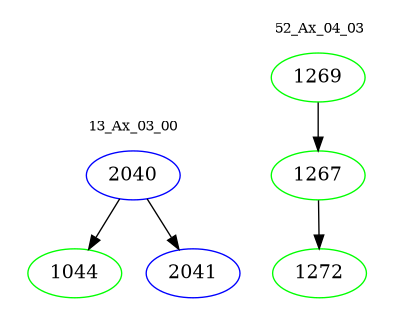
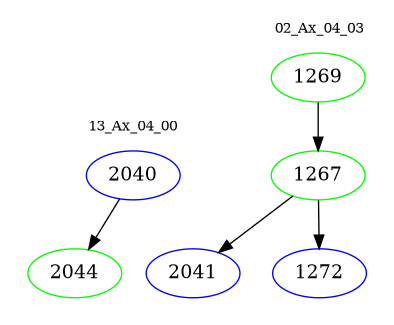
cluster "52_Ax_04_03": label "52_Ax_04_03" -> "02_Ax_04_03"
cluster "13_Ax_03_00": label "13_Ax_03_00" -> "13_Ax_04_00"
edge "2040" -> "2041": now "1267" -> "2041"
node "1044": label "1044" -> "2044"
node "1272": color green -> blue
